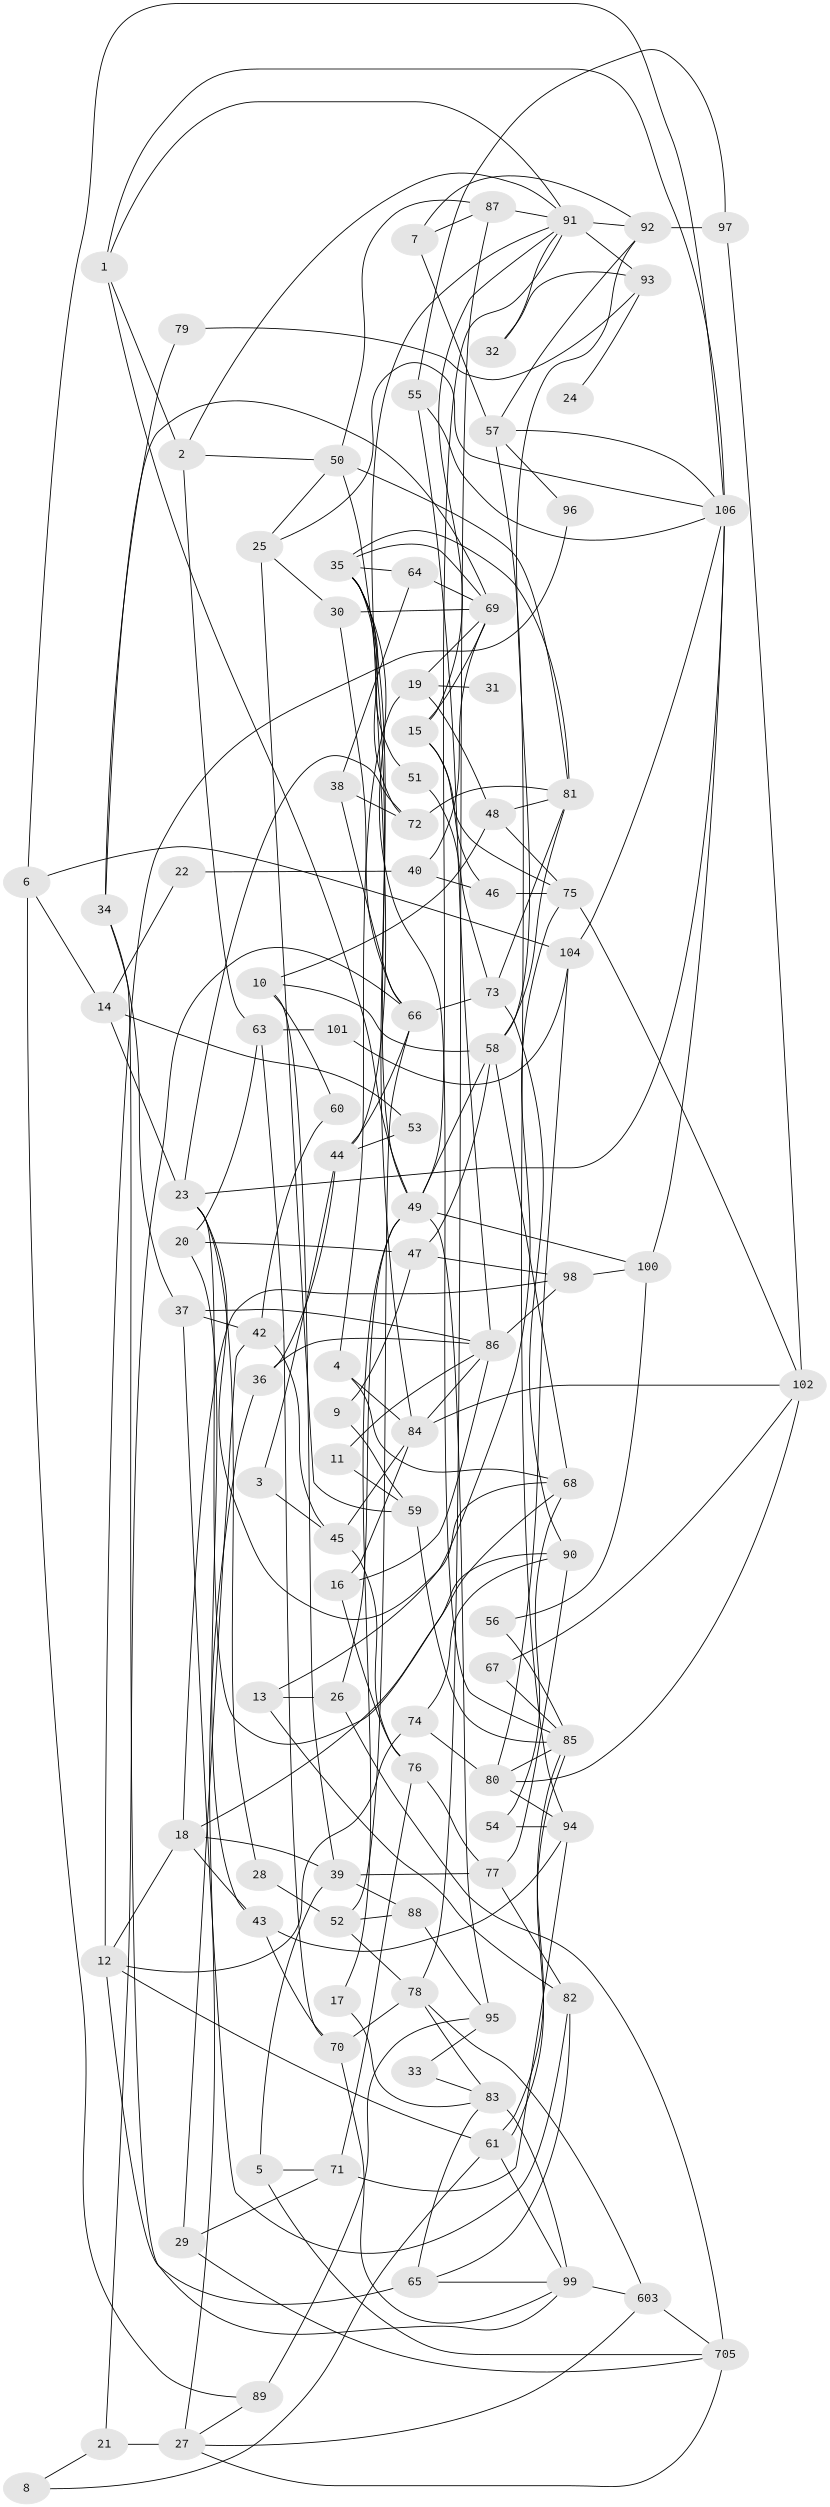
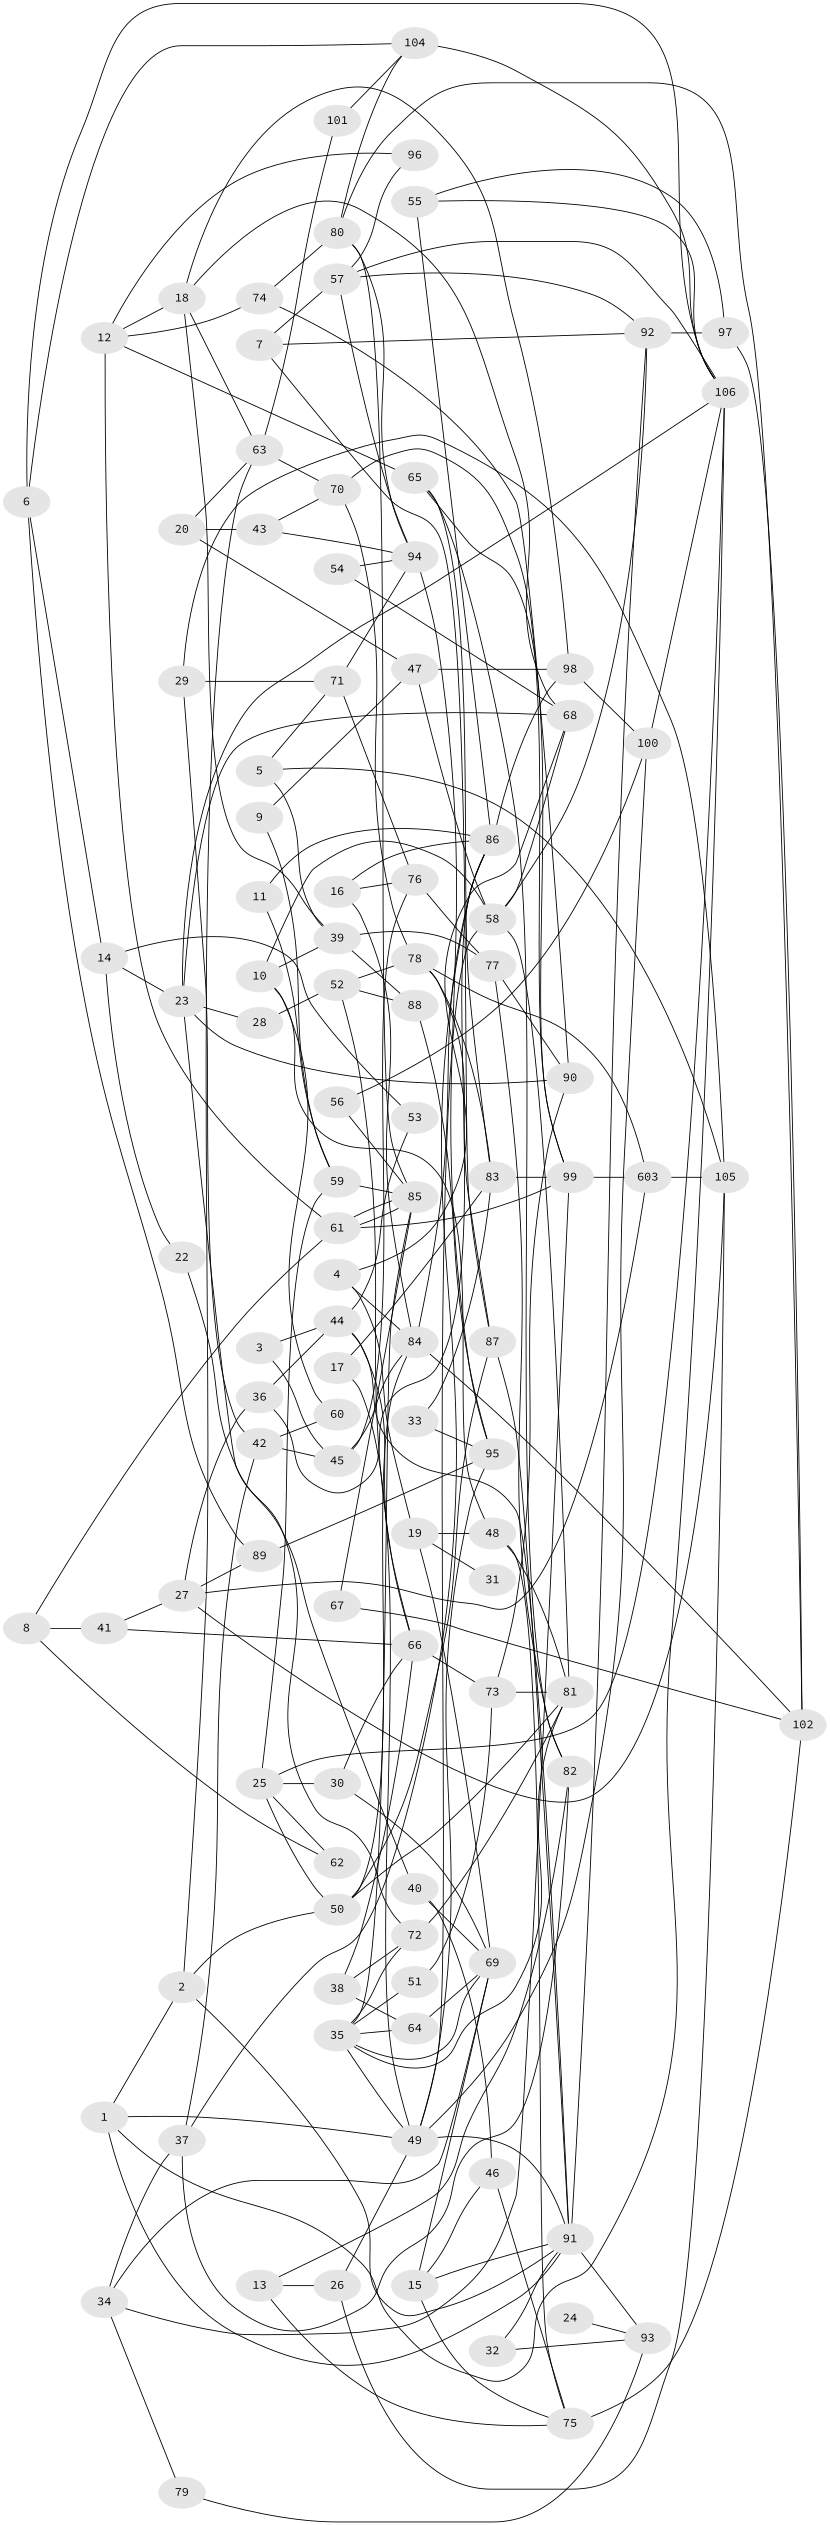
edge "94" -- "95": added
node "62": added
edge "18" -- "43": now "18" -- "63"
node "705": label "705" -> "105"
node "21": label "21" -> "41"
